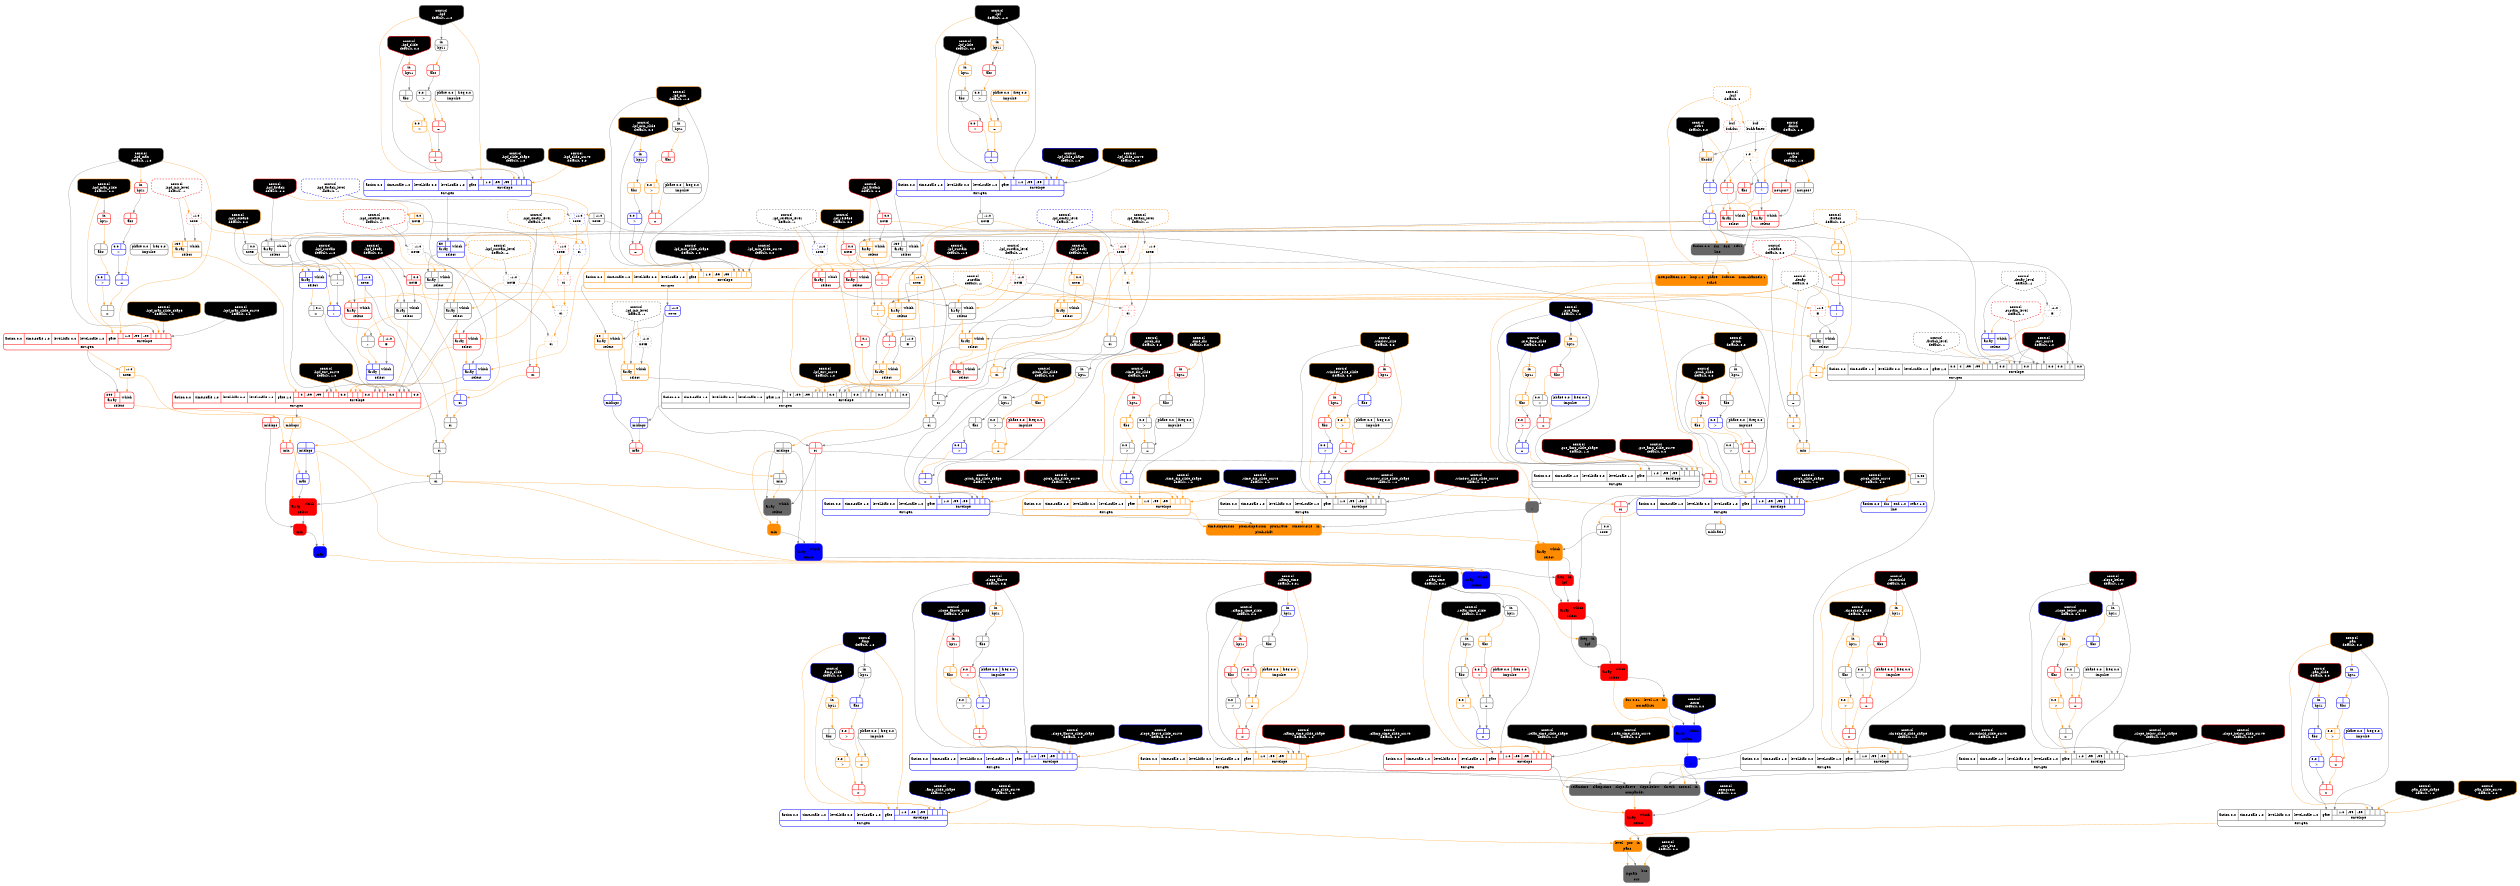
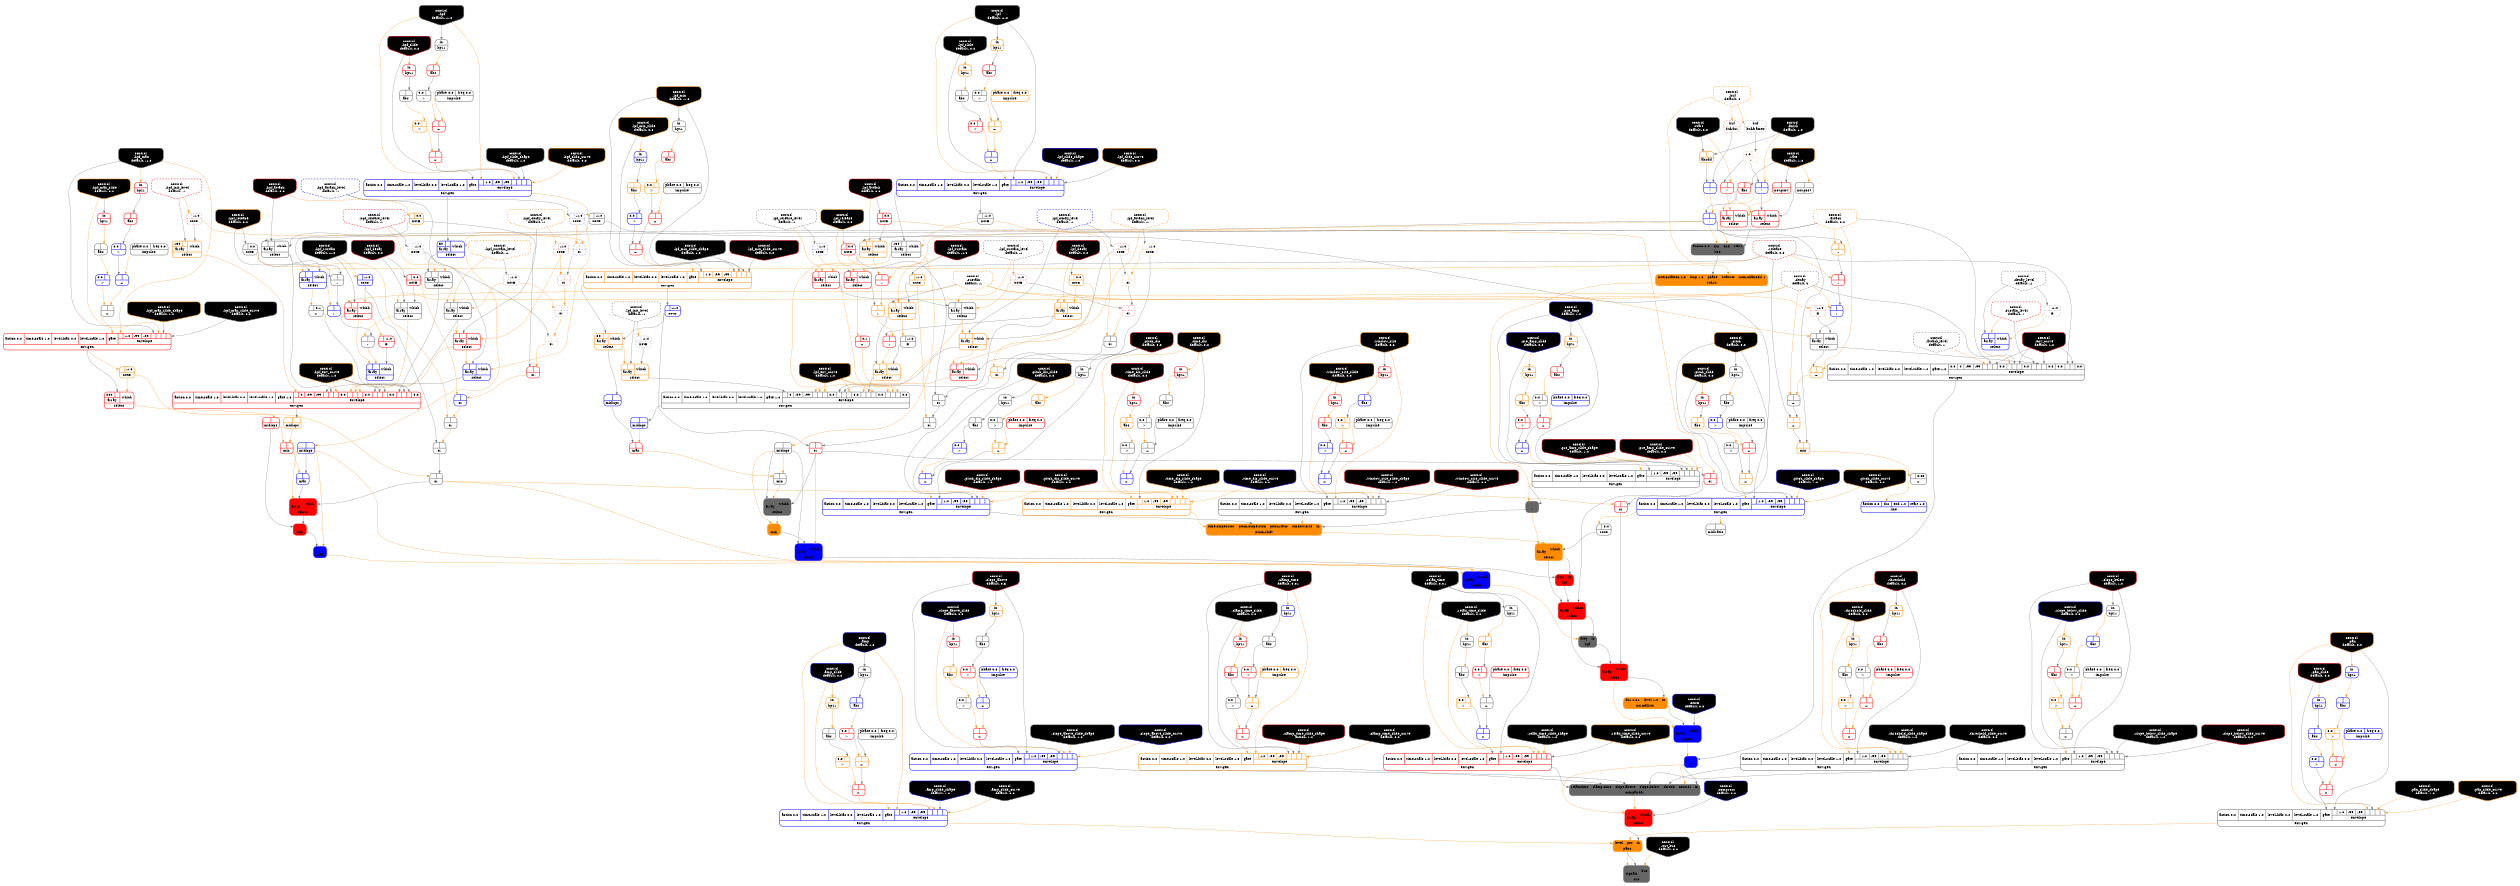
node "control :clamp_time_slide_shape default: 1.0": label "control :clamp_time_slide_shape default: 1.0" -> "control :clamp_time_slide_shape action: 1.0"
